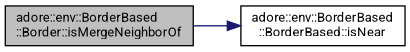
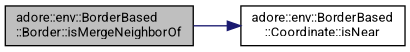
node "adore::env::BorderBased ::BorderBased::isNear": label "adore::env::BorderBased ::BorderBased::isNear" -> "adore::env::BorderBased ::Coordinate::isNear"
